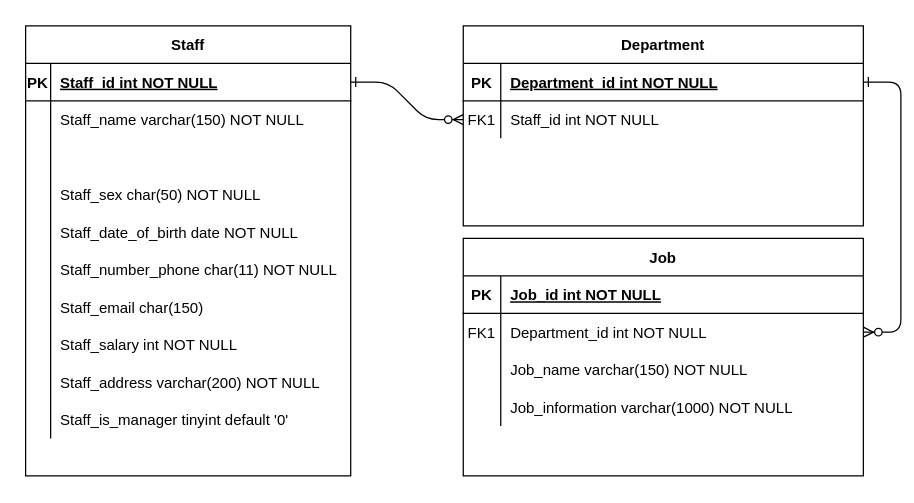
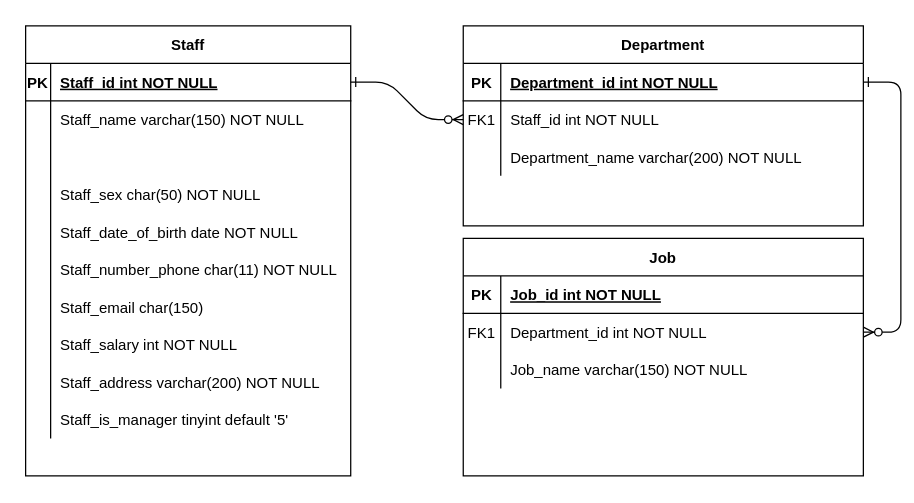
node "Department_name varchar(200) NOT NULL": added
node "Job_information varchar(1000) NOT NULL": removed
node "Staff_is_manager tinyint default '0'": label "Staff_is_manager tinyint default '0'" -> "Staff_is_manager tinyint default '5'"
